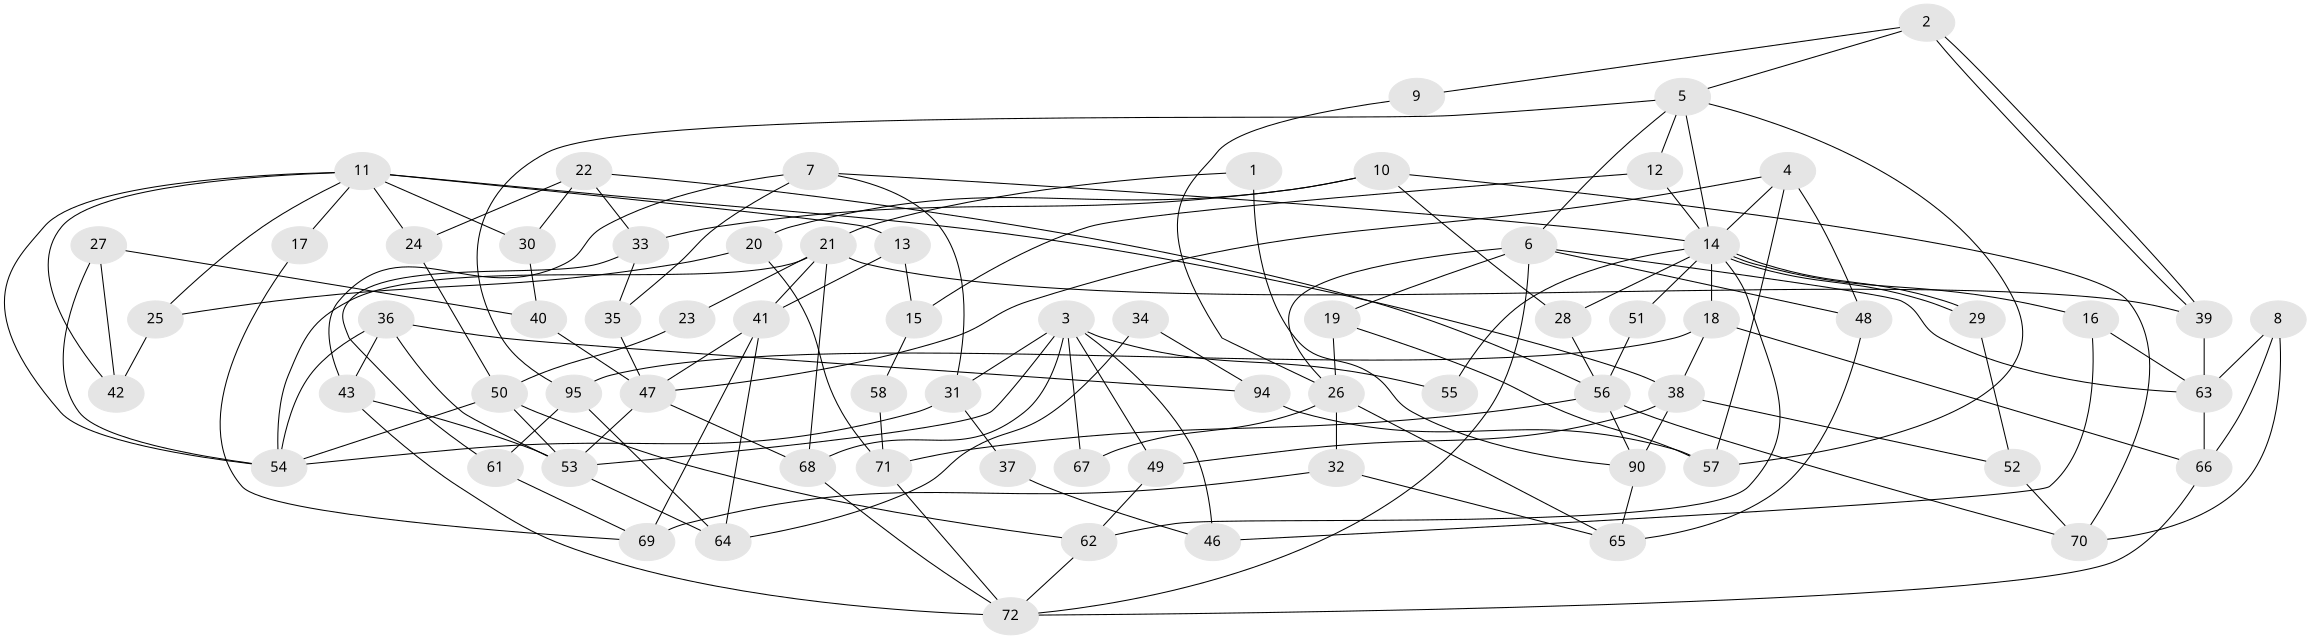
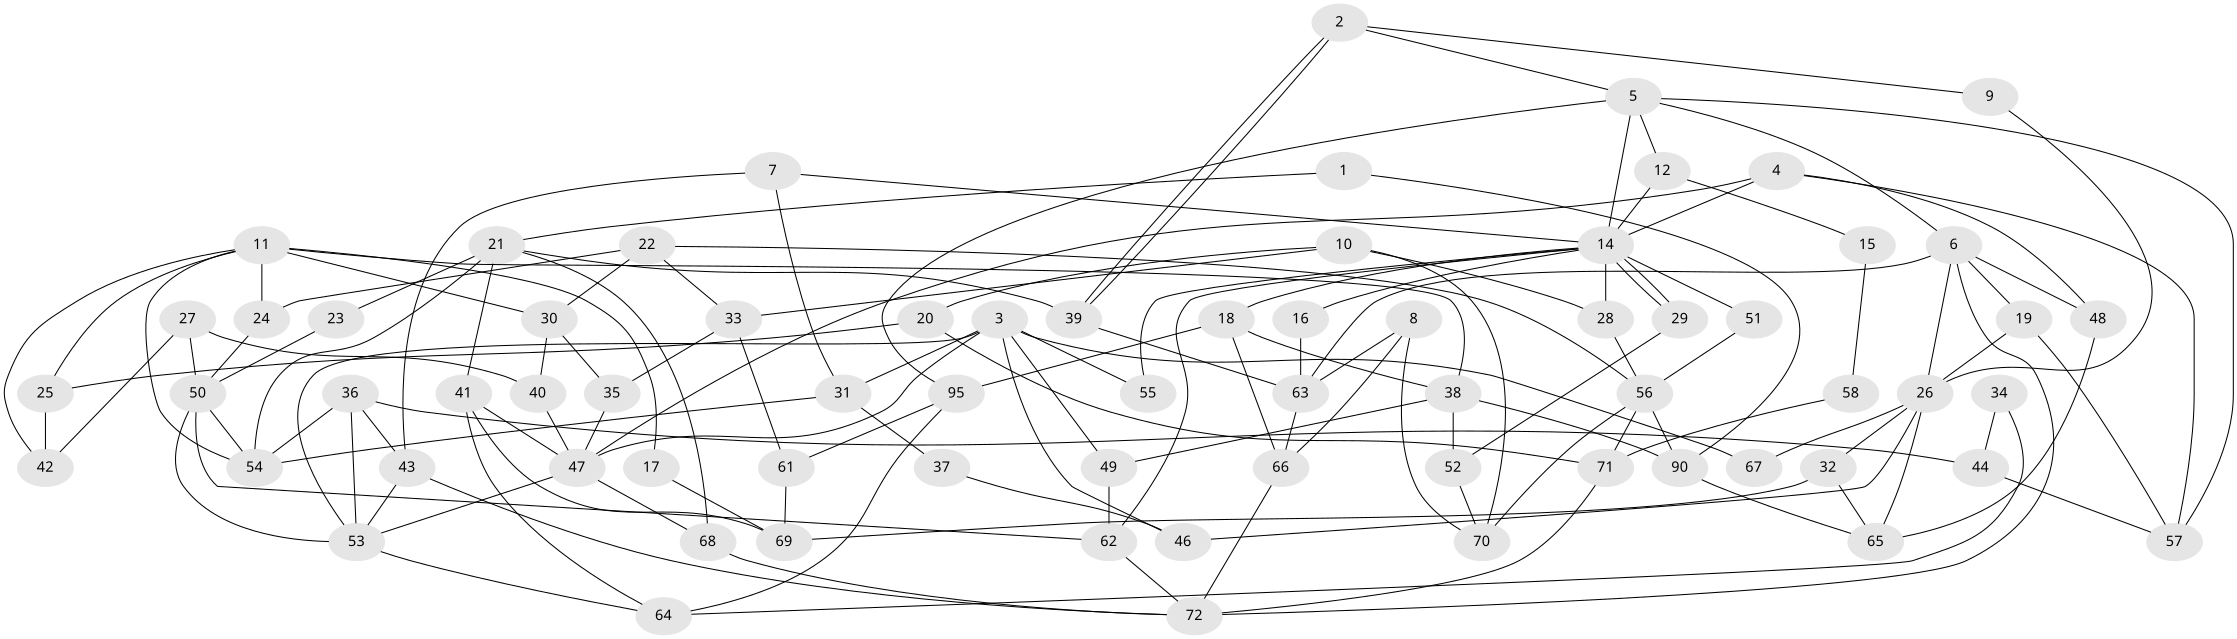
edge "7" -- "35": now "30" -- "35"
node "13": removed
node "94": label "94" -> "44"
edge "27" -- "54": now "27" -- "50"
edge "3" -- "68": now "3" -- "47"
edge "16" -- "46": now "26" -- "46"
